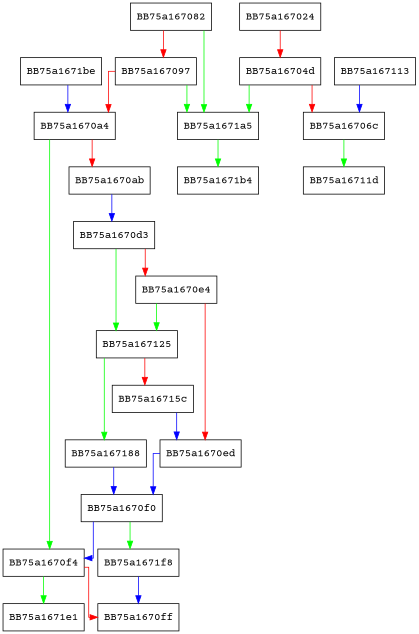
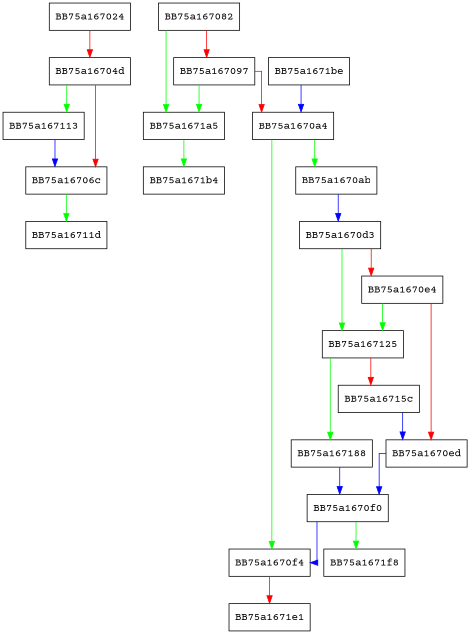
edge "BB75a16704d" -> "BB75a1671a5": now "BB75a16704d" -> "BB75a167113"
edge "BB75a1670a4" -> "BB75a1670ab": color red -> green
edge "BB75a1670f4" -> "BB75a1671e1": color green -> red
node "BB75a1670ff": removed
